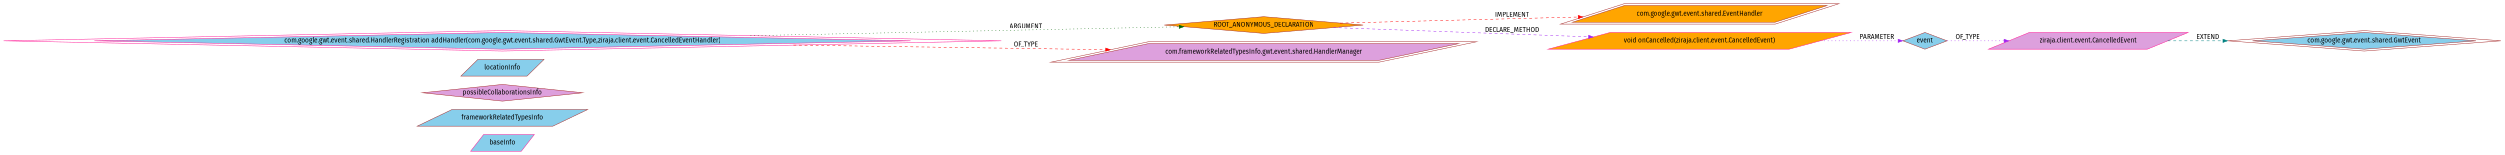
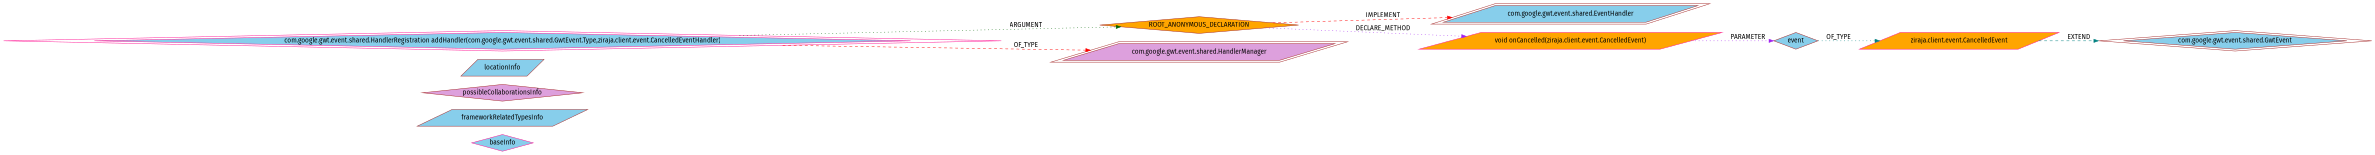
node "com.google.gwt.event.shared.EventHandler": fillcolor orange -> skyblue
edge "ROOT_ANONYMOUS_DECLARATION" -> "void onCancelled(ziraja.client.event.CancelledEvent)": style dashed -> dotted
edge "event" -> "ziraja.client.event.CancelledEvent": color purple -> teal
node "ziraja.client.event.CancelledEvent": fillcolor plum -> orange
node "com.frameworkRelatedTypesInfo.gwt.event.shared.HandlerManager": label "com.frameworkRelatedTypesInfo.gwt.event.shared.HandlerManager" -> "com.google.gwt.event.shared.HandlerManager"
node "baseInfo": shape parallelogram -> diamond
